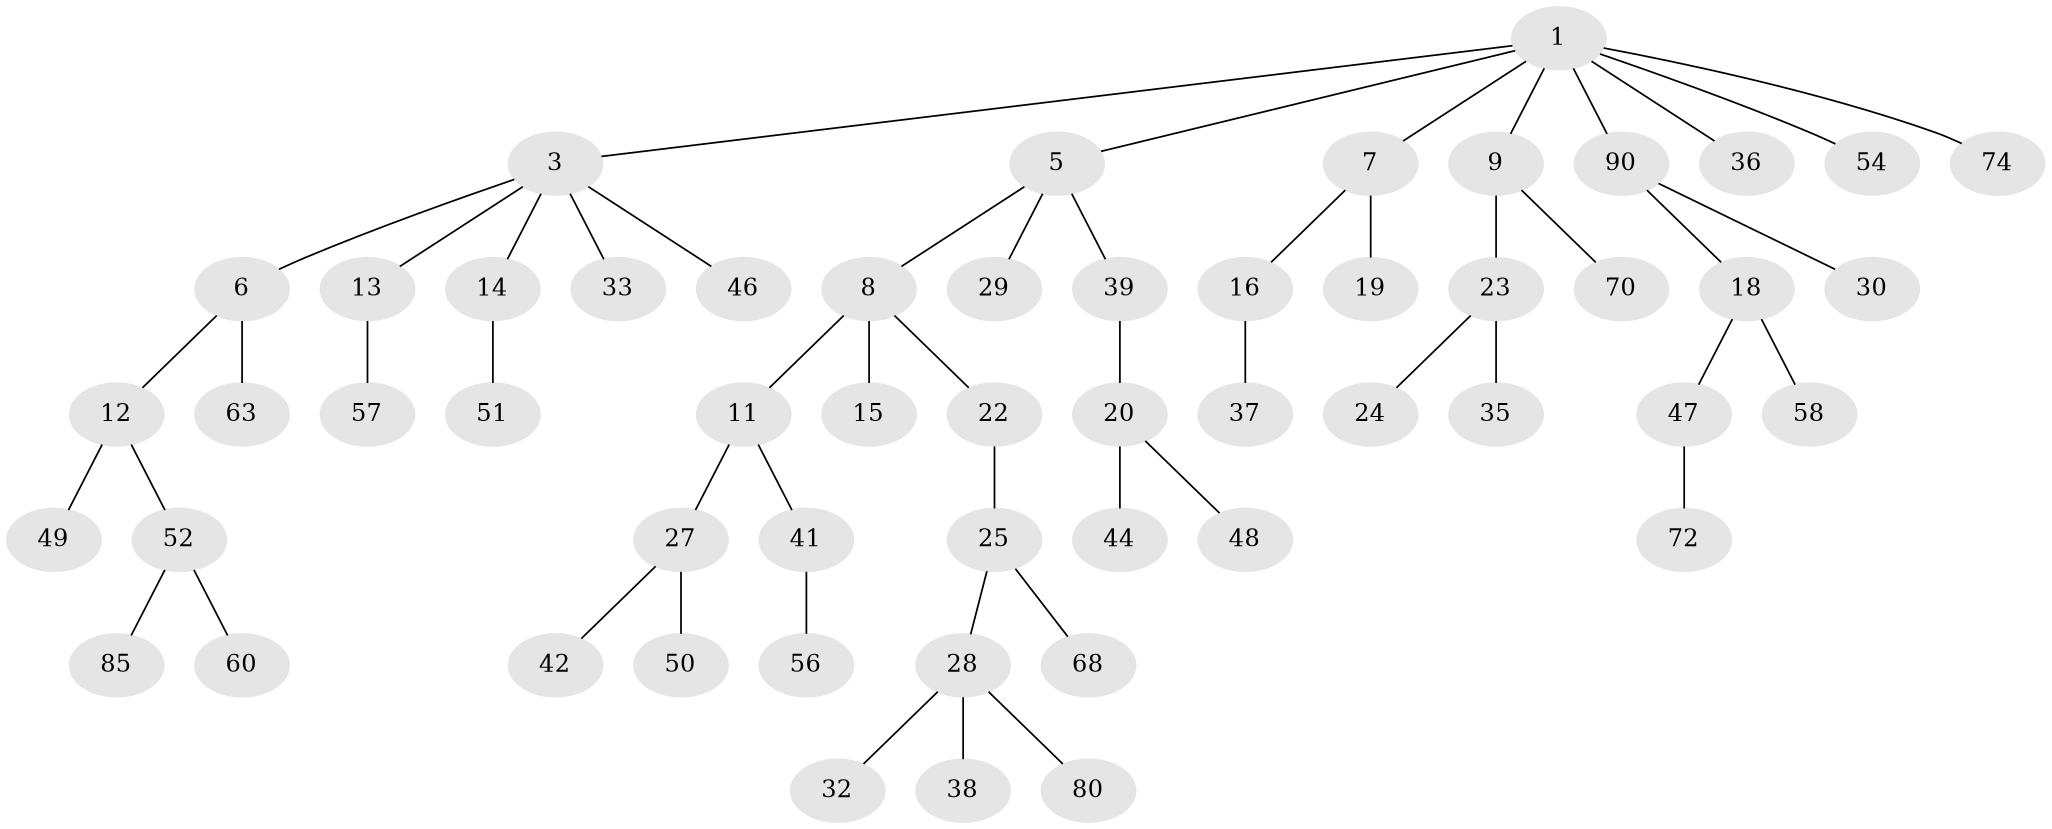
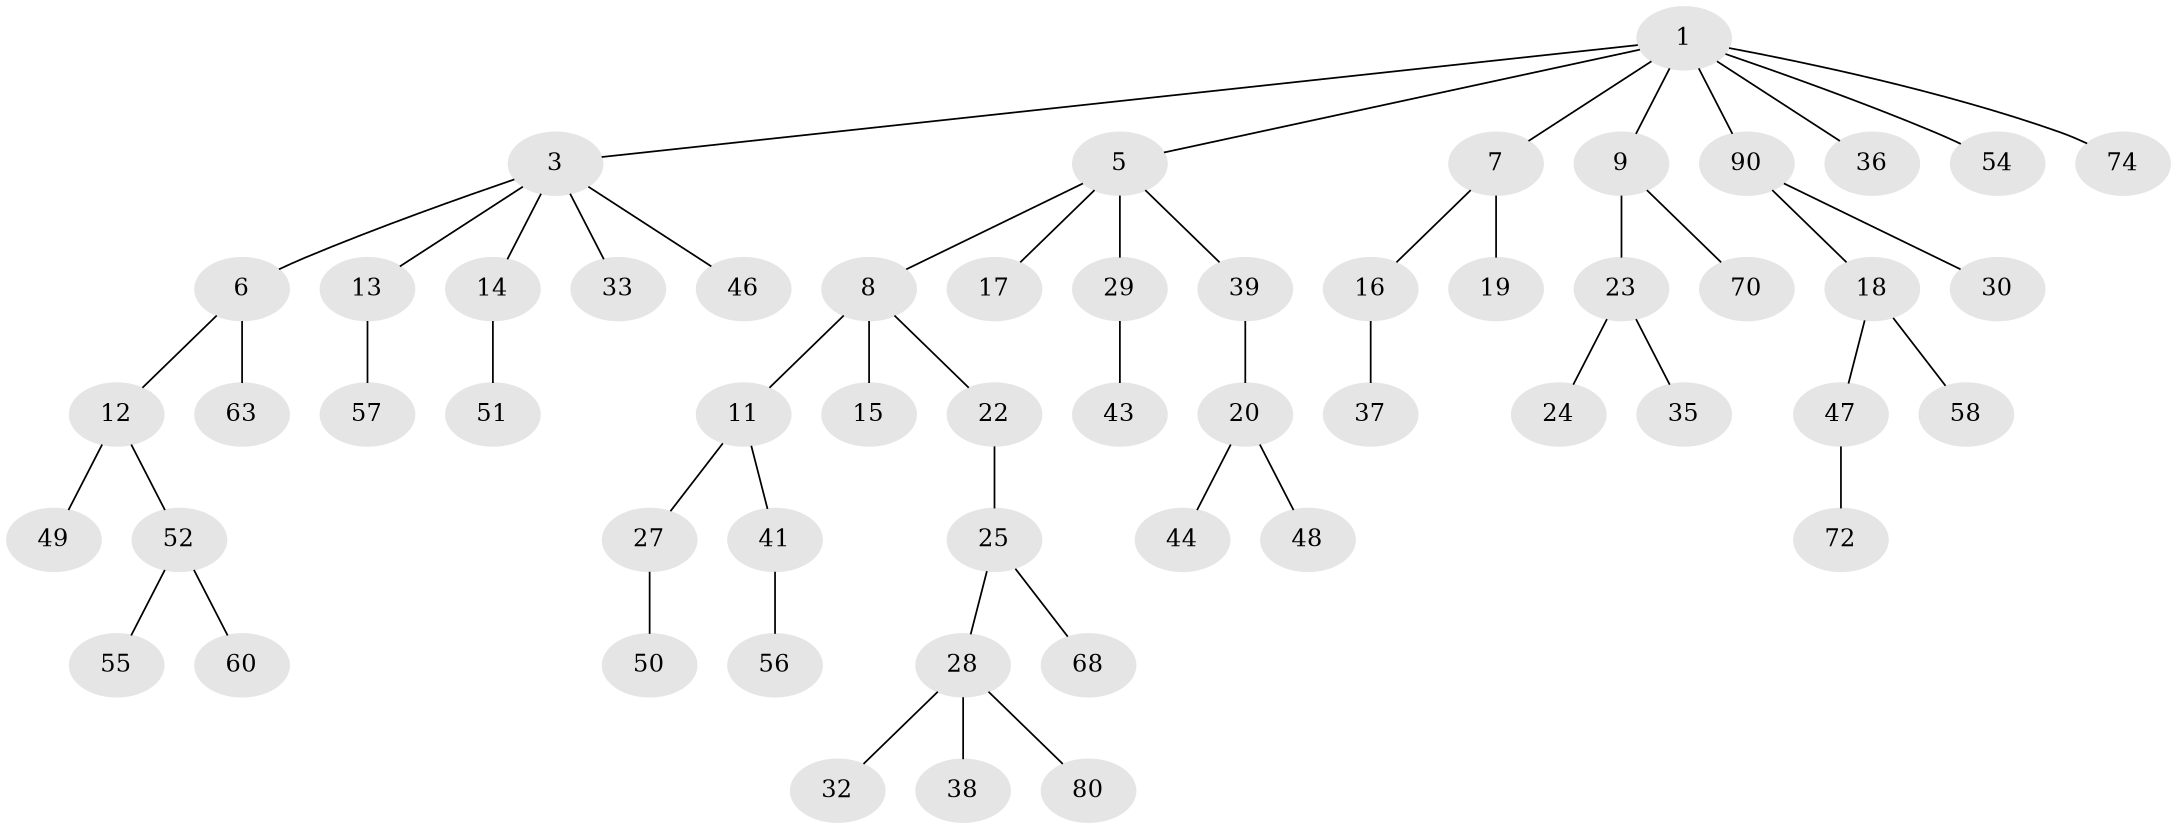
node "17": added
node "43": added
node "85": label "85" -> "55"
node "42": removed
